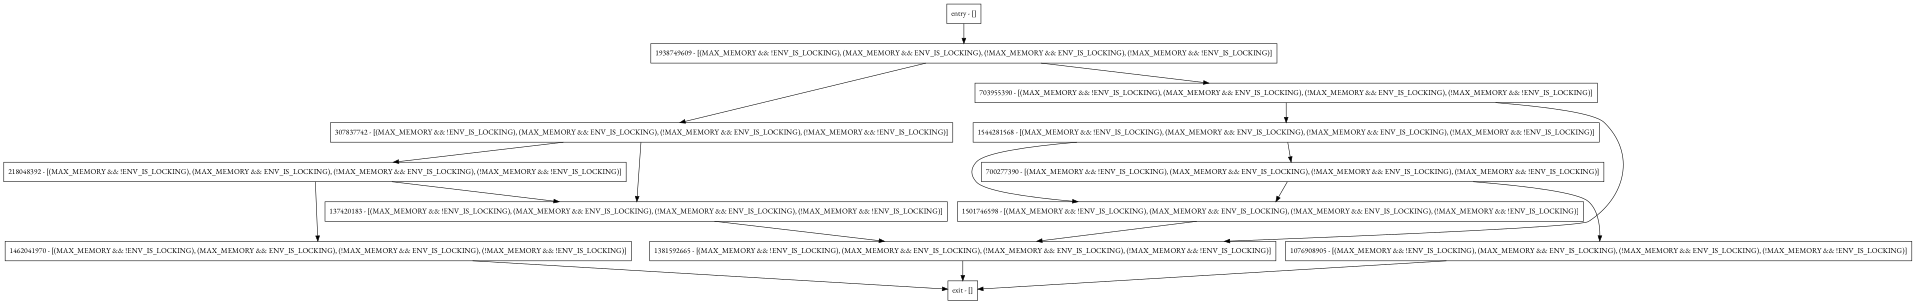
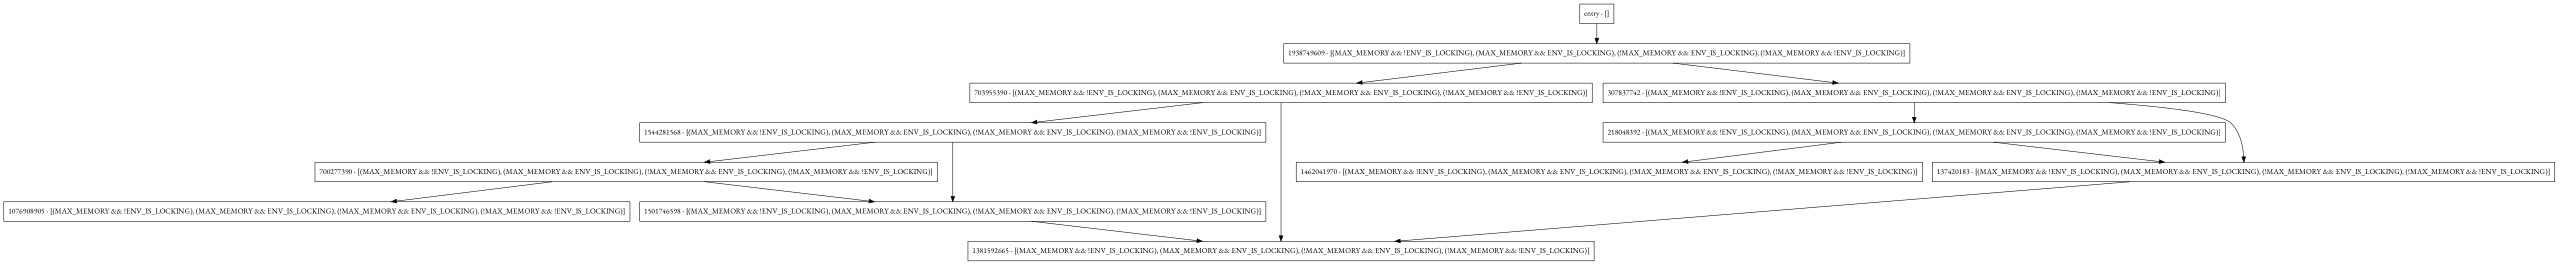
node "exit - []": removed
